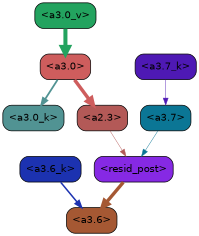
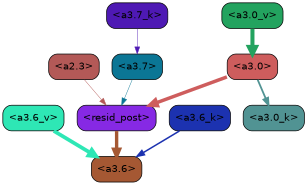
edge "<a3.0>" -> "<a2.3>": now "<a3.0>" -> "<resid_post>"
node "<a3.6_v>": added
